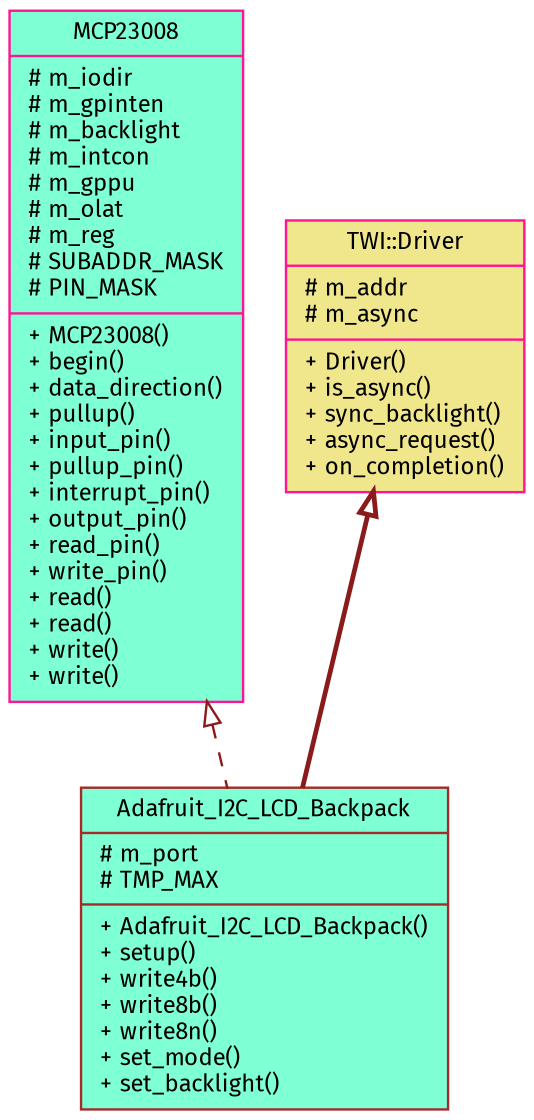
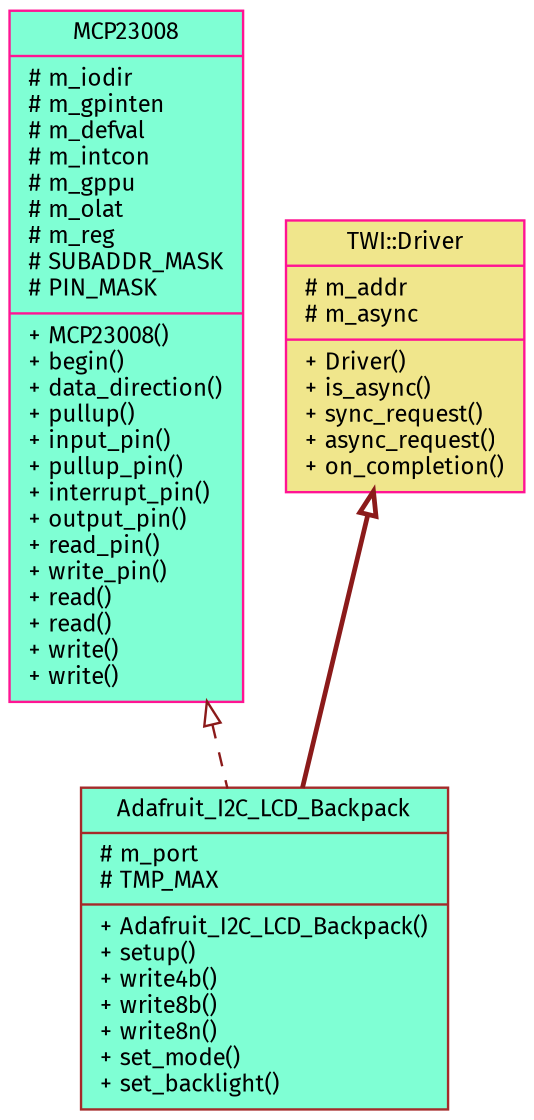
node "MCP23008": text "# m_backlight" -> "# m_defval"
node "TWI::Driver": text "+ sync_backlight()" -> "+ sync_request()"
